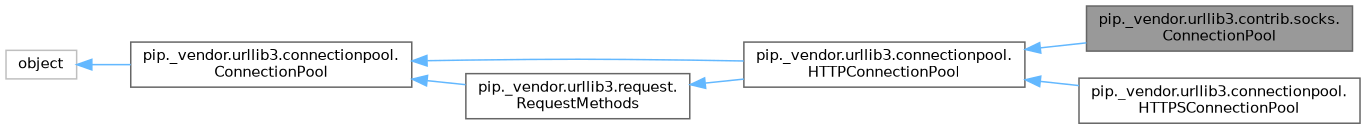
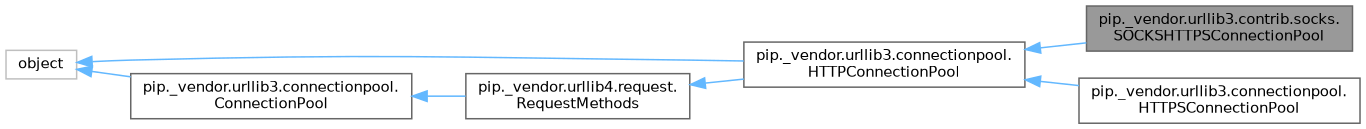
node "pip._vendor.urllib3.contrib.socks. ConnectionPool": label "pip._vendor.urllib3.contrib.socks. ConnectionPool" -> "pip._vendor.urllib3.contrib.socks. SOCKSHTTPSConnectionPool"
edge "pip._vendor.urllib3.connectionpool. HTTPConnectionPool" -> "pip._vendor.urllib3.connectionpool. ConnectionPool": now "pip._vendor.urllib3.connectionpool. HTTPConnectionPool" -> "object"
node "pip._vendor.urllib3.request. RequestMethods": label "pip._vendor.urllib3.request. RequestMethods" -> "pip._vendor.urllib4.request. RequestMethods"
